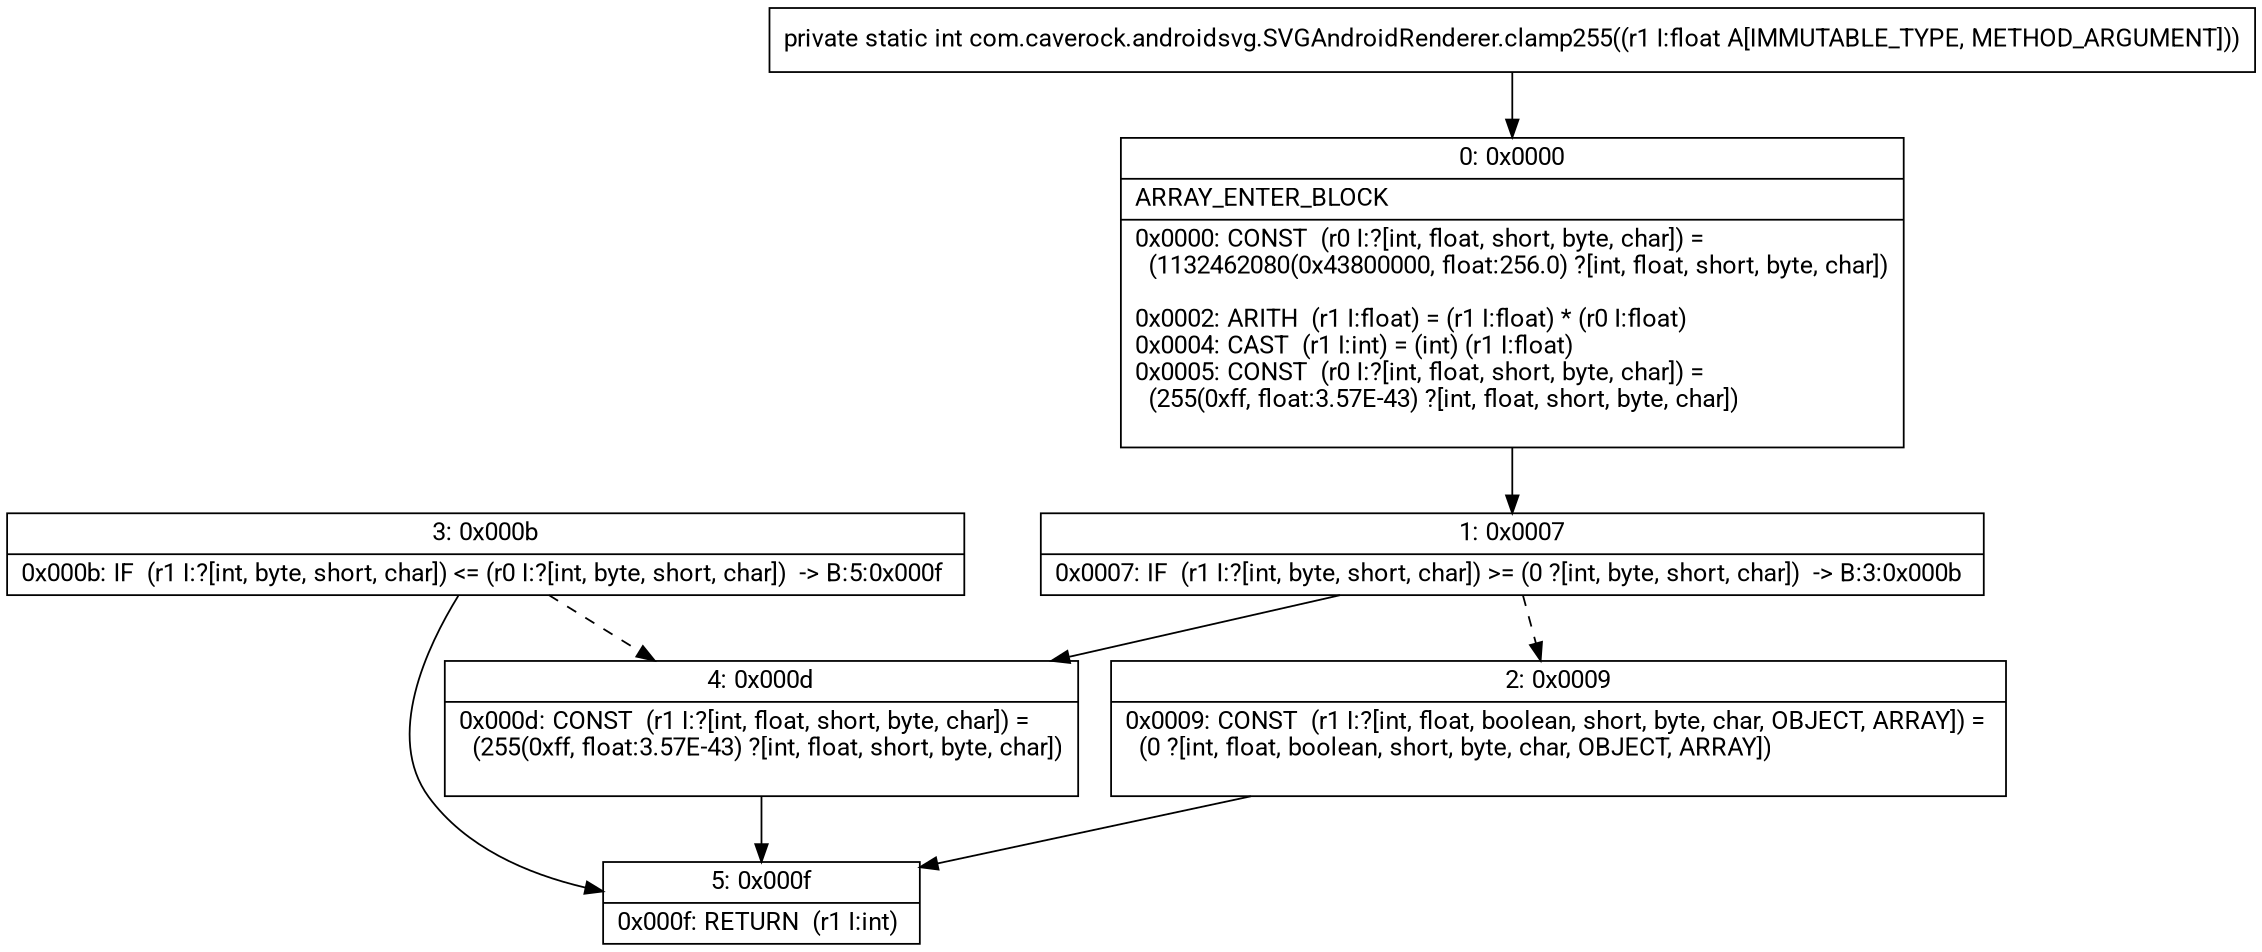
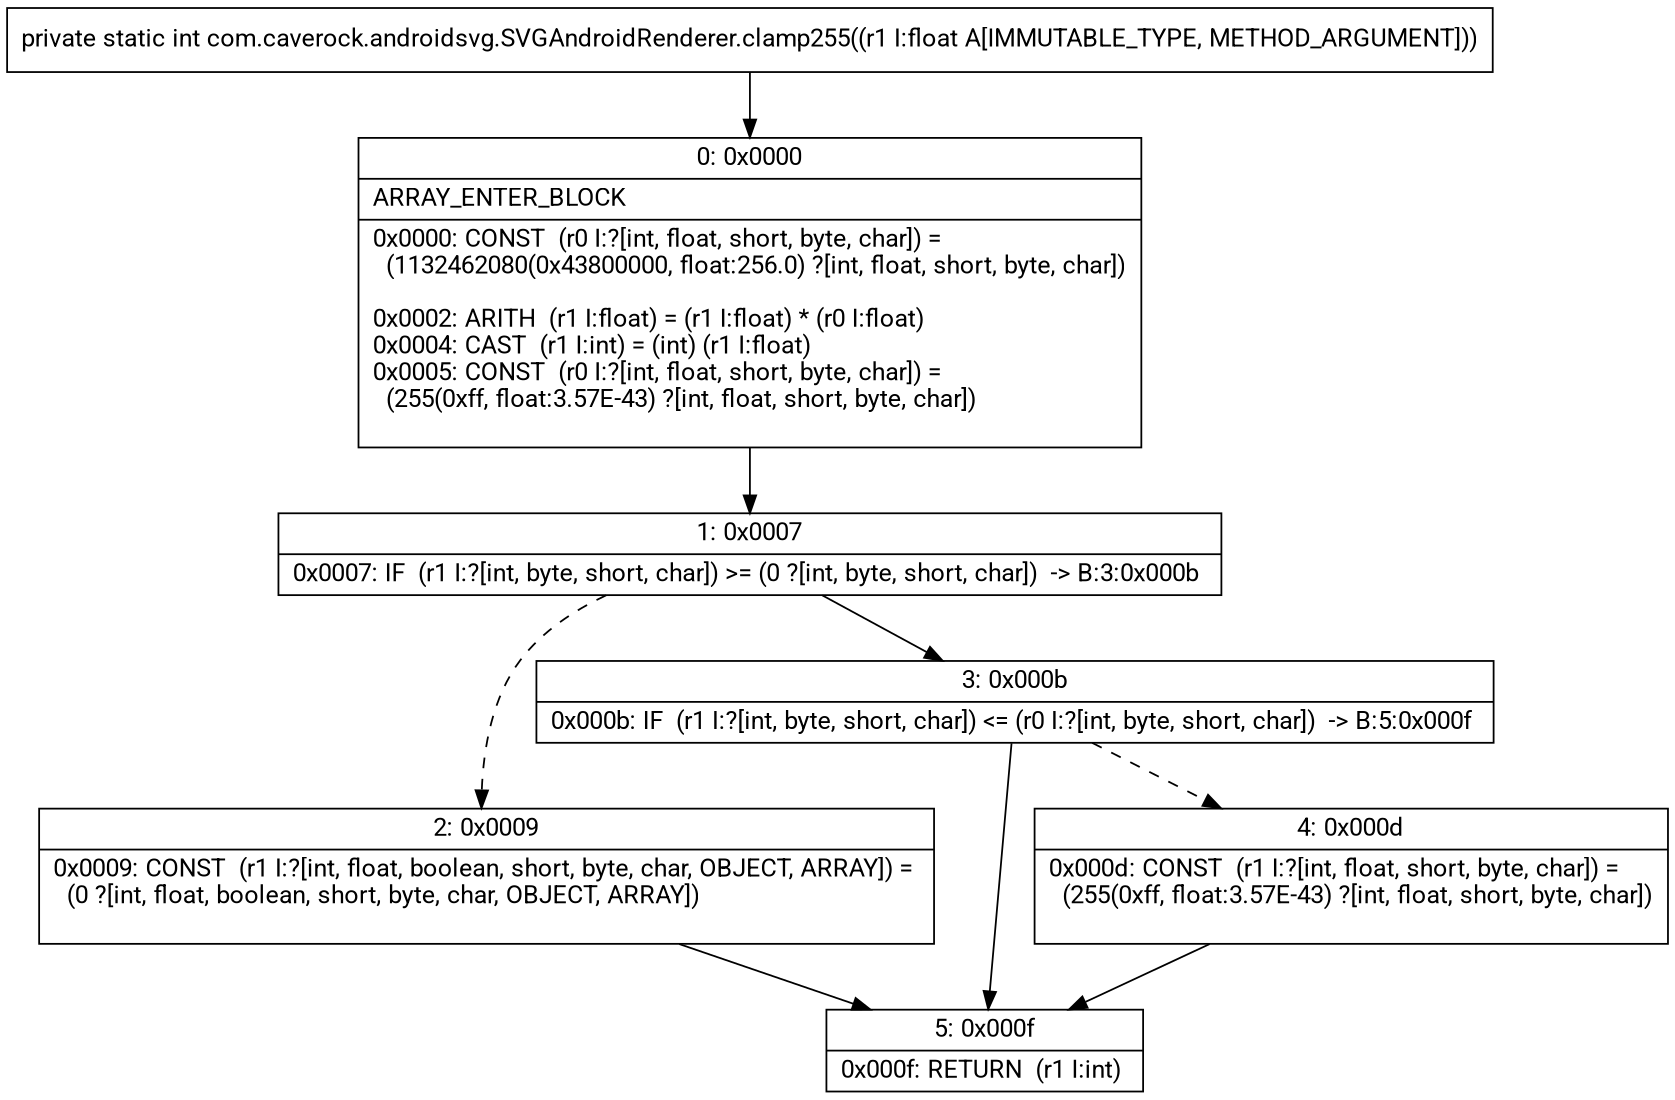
edge "1: 0x0007" -> "4: 0x000d": now "1: 0x0007" -> "3: 0x000b"
